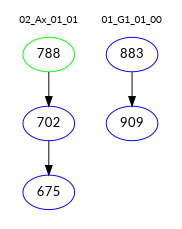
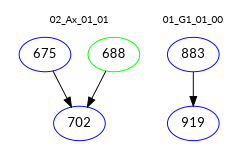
node "788": label "788" -> "688"
node "909": label "909" -> "919"
edge "702" -> "675": reversed
